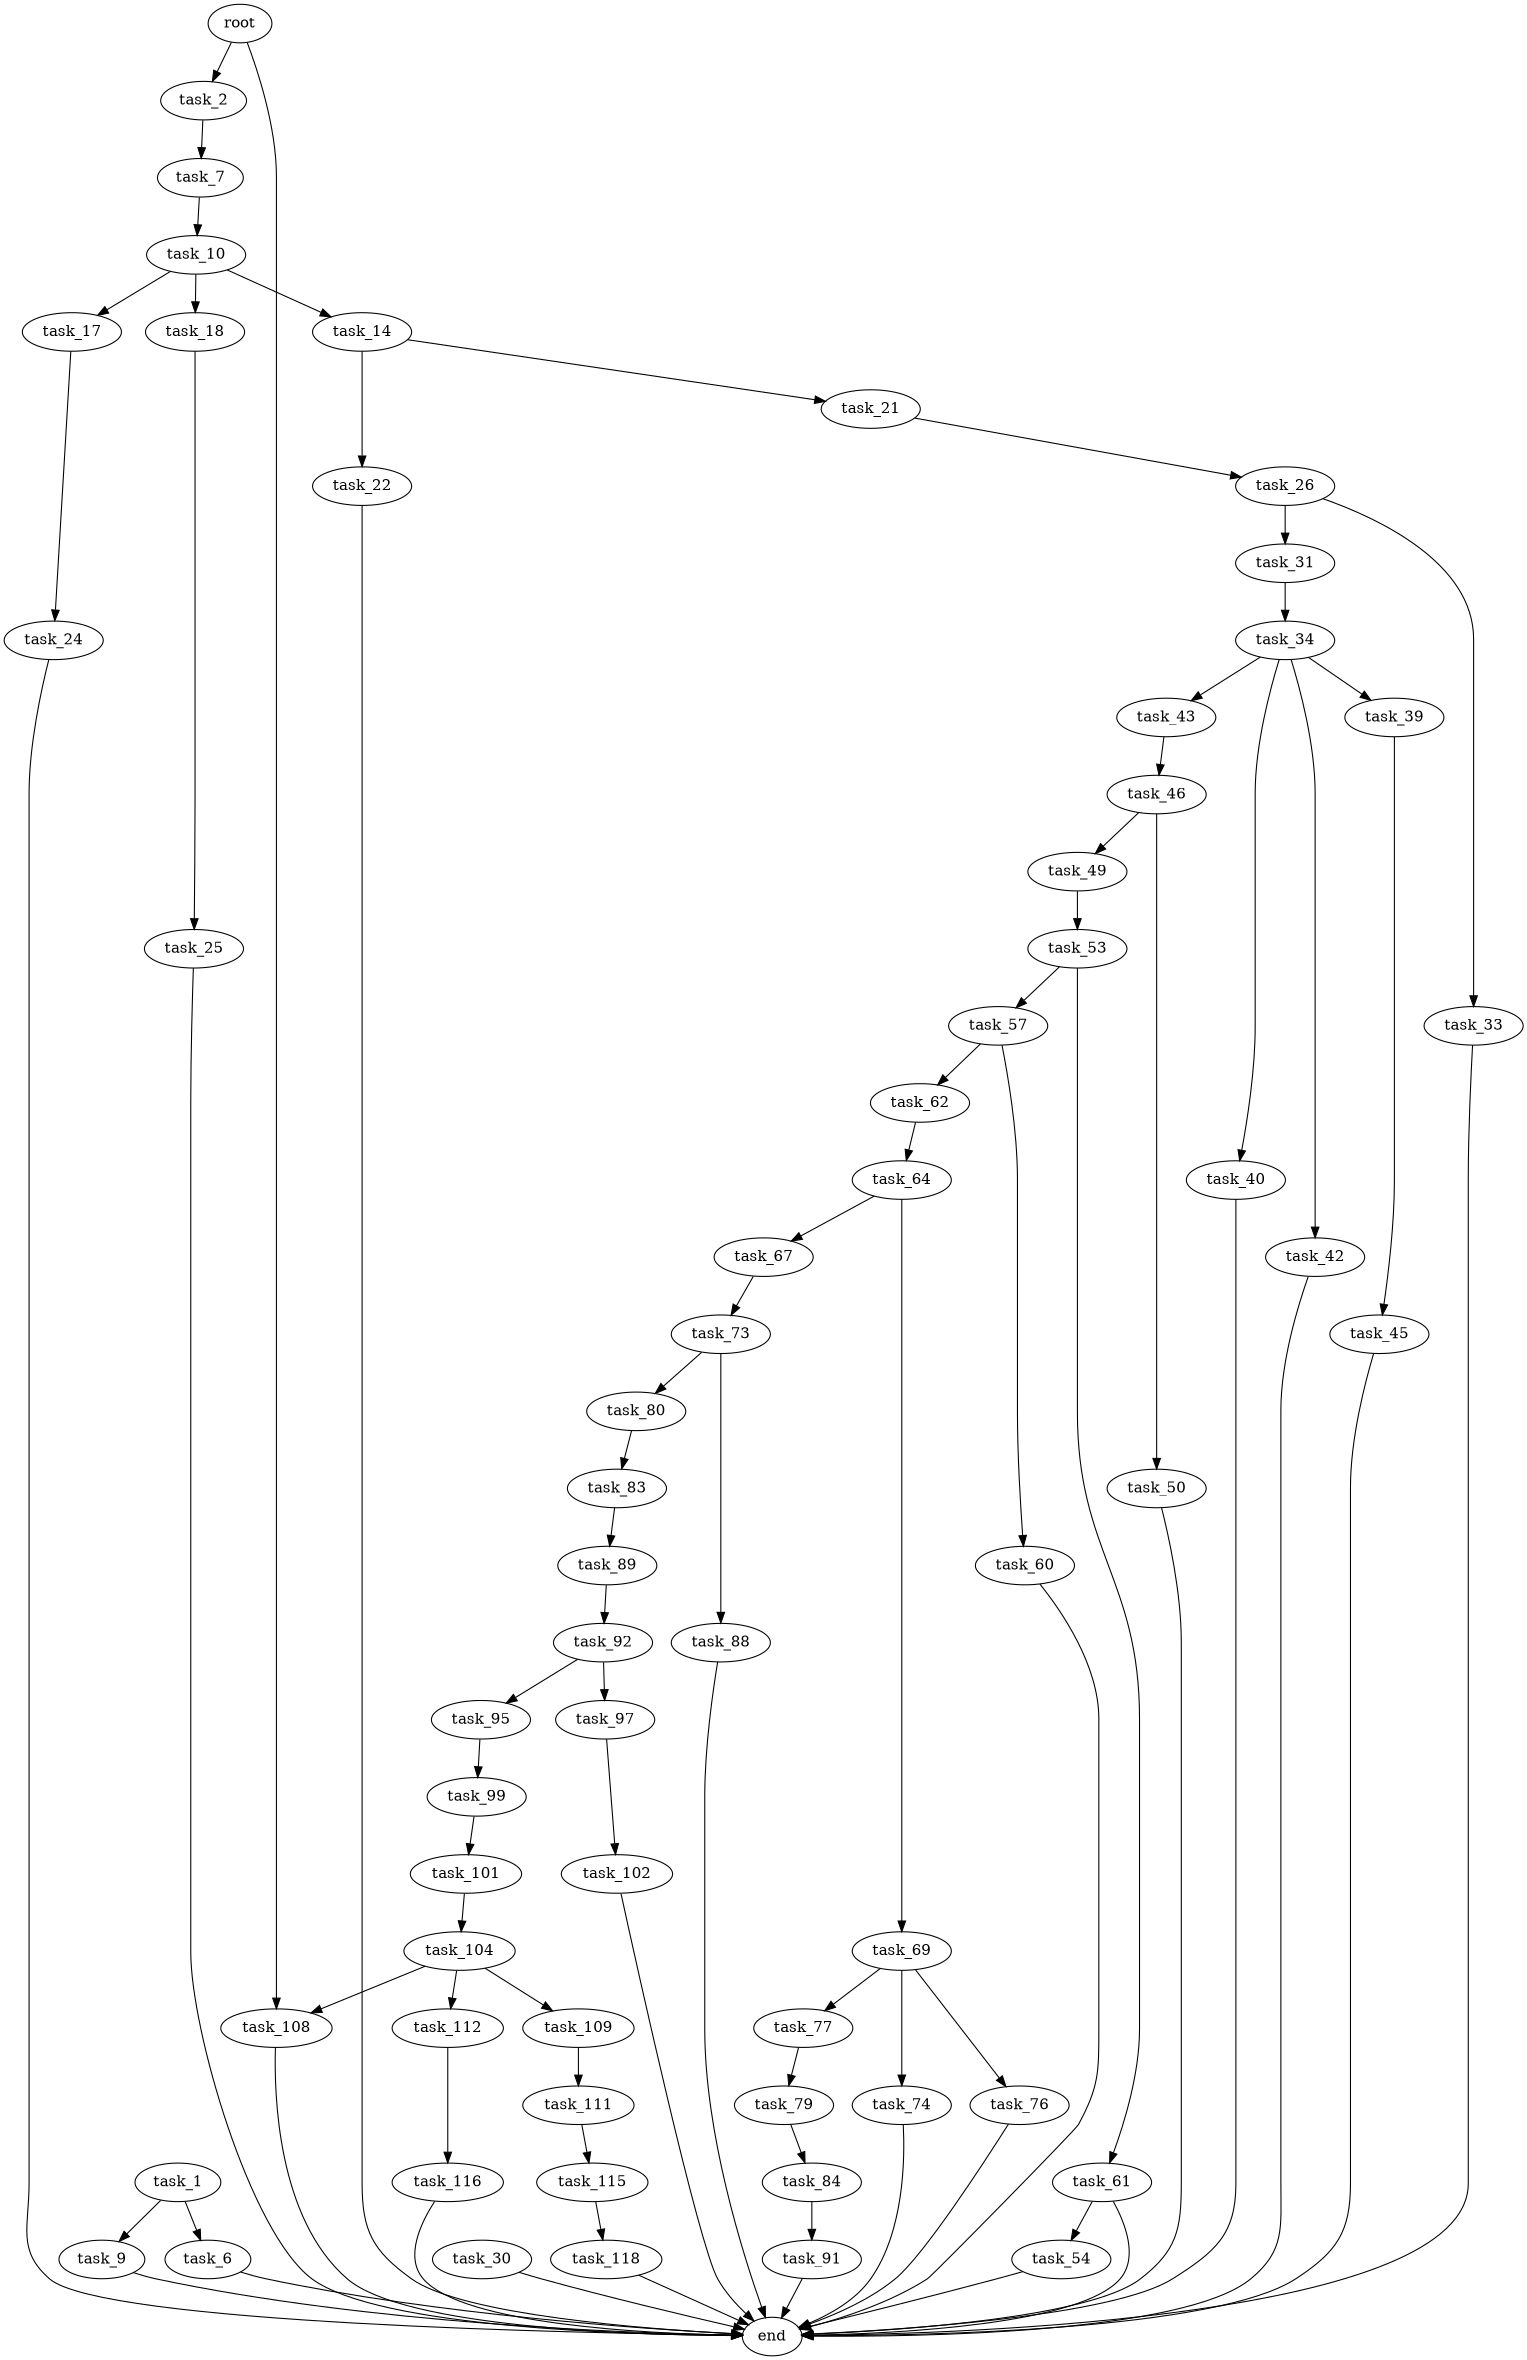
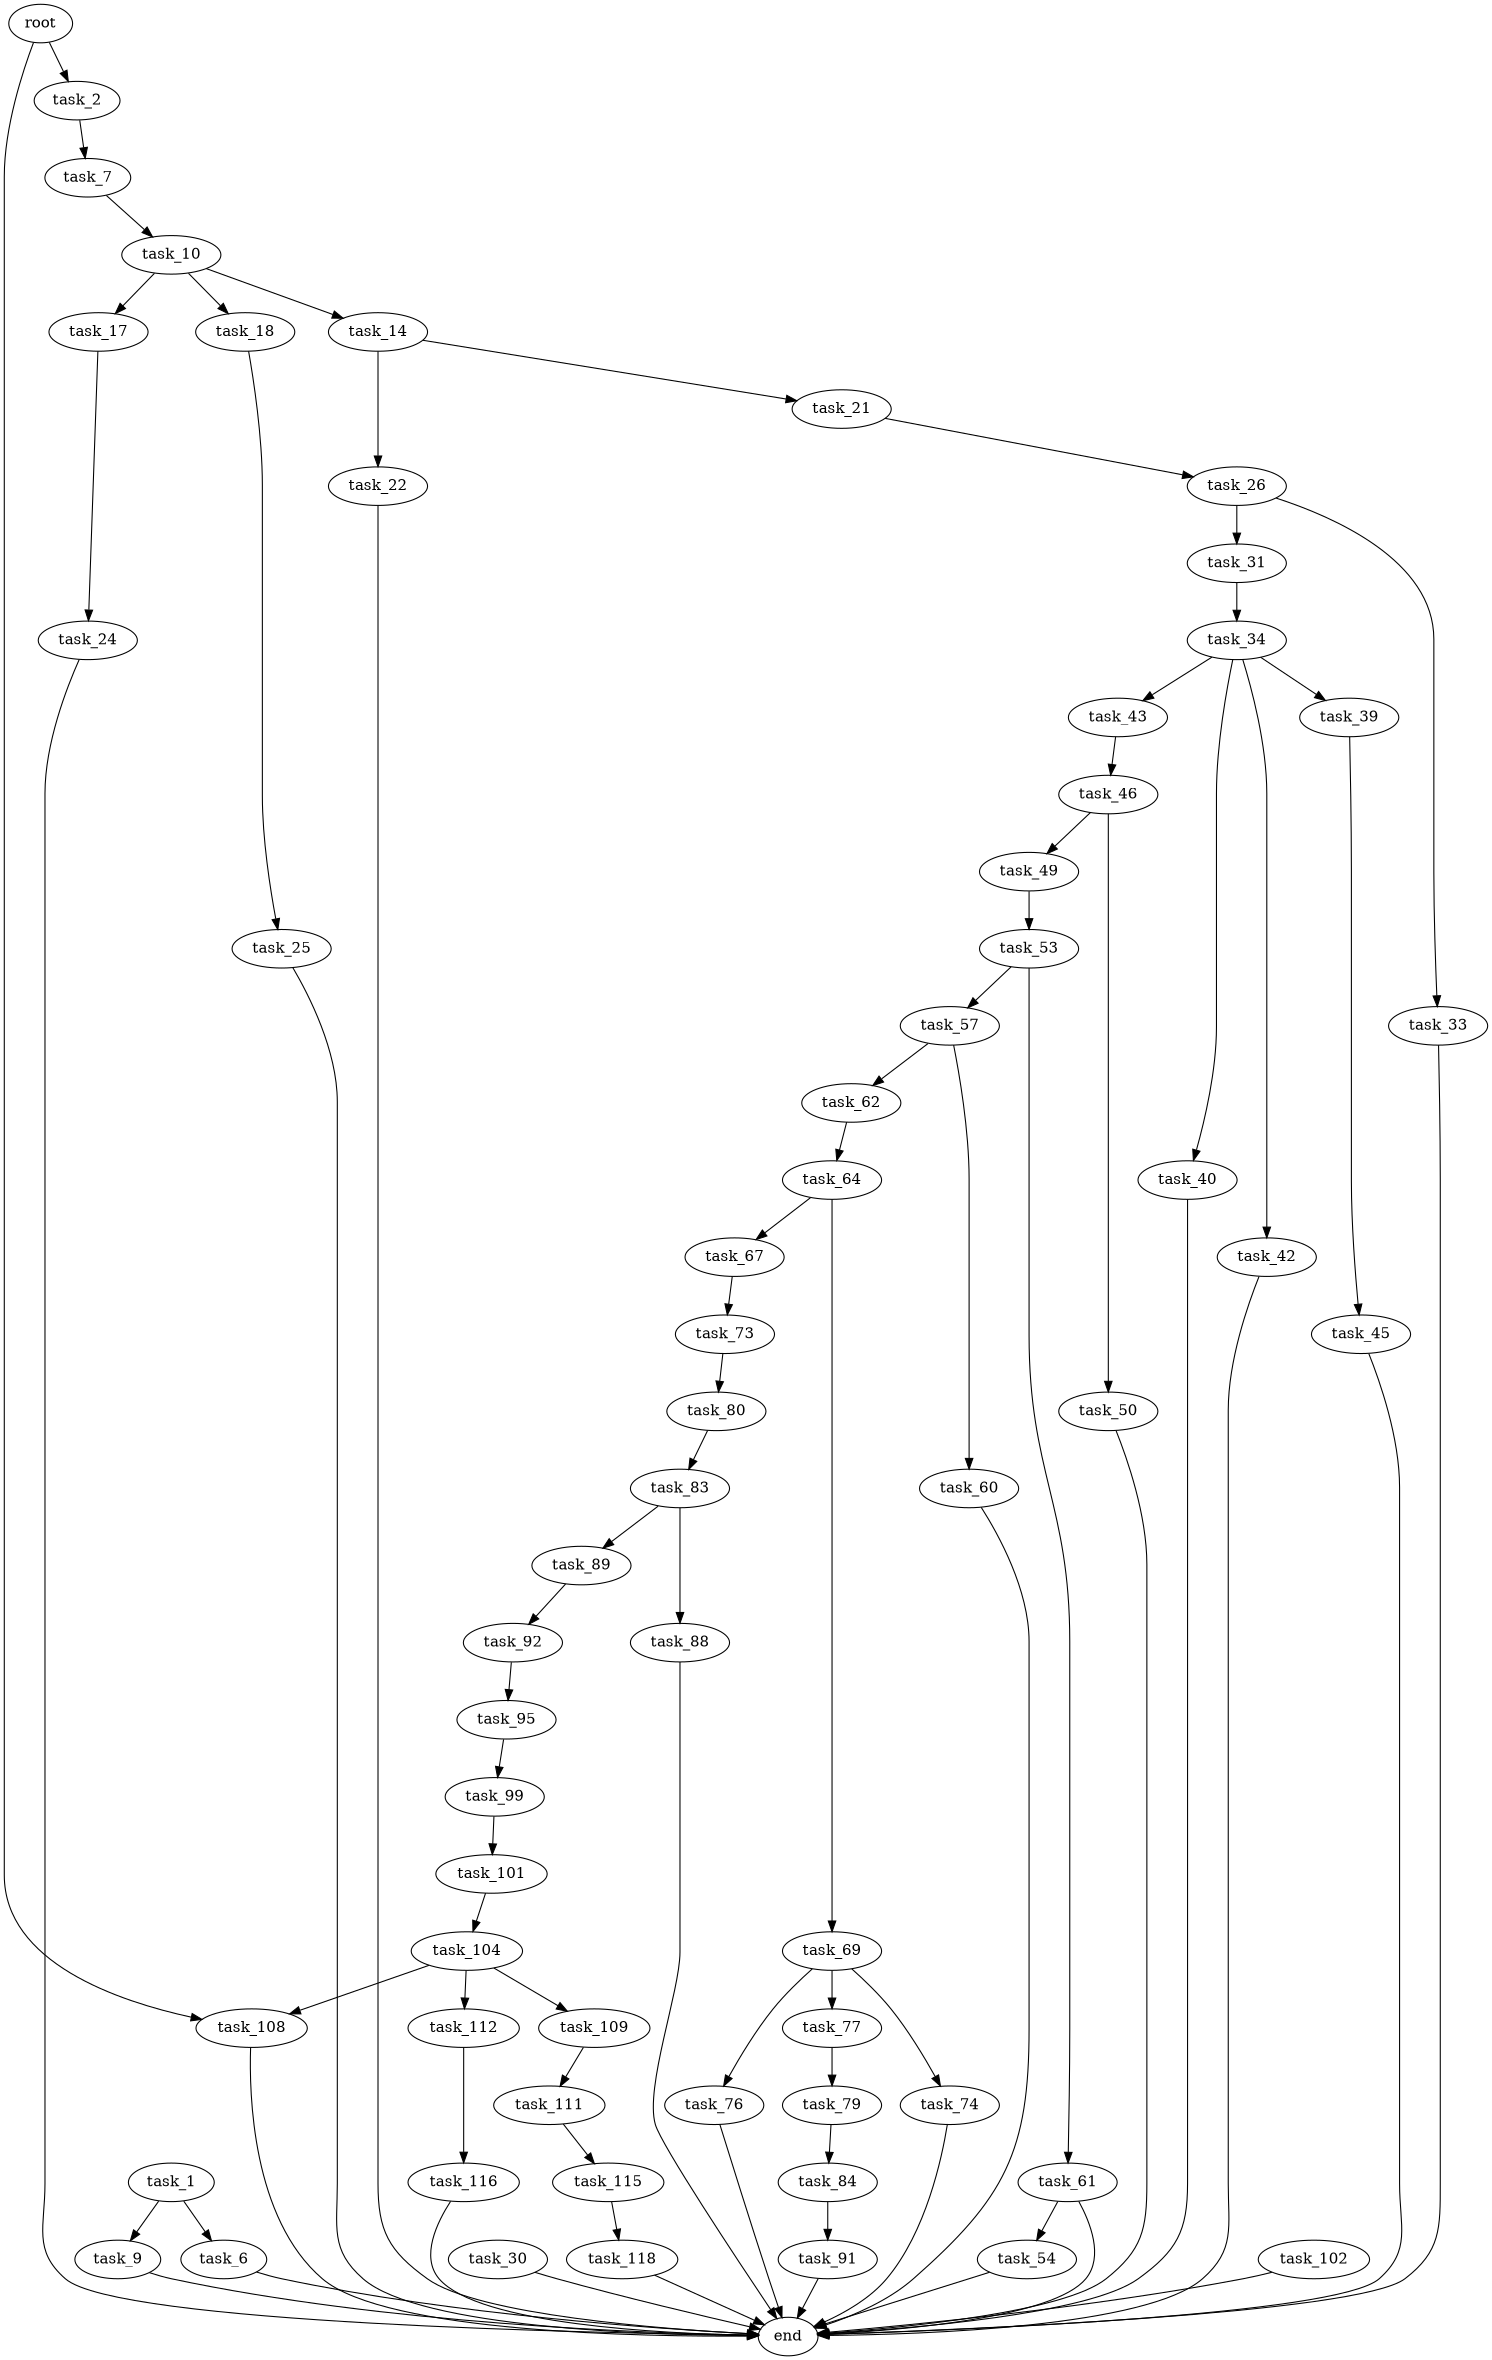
edge "task_73" -> "task_88": now "task_83" -> "task_88"
node "task_97": removed
